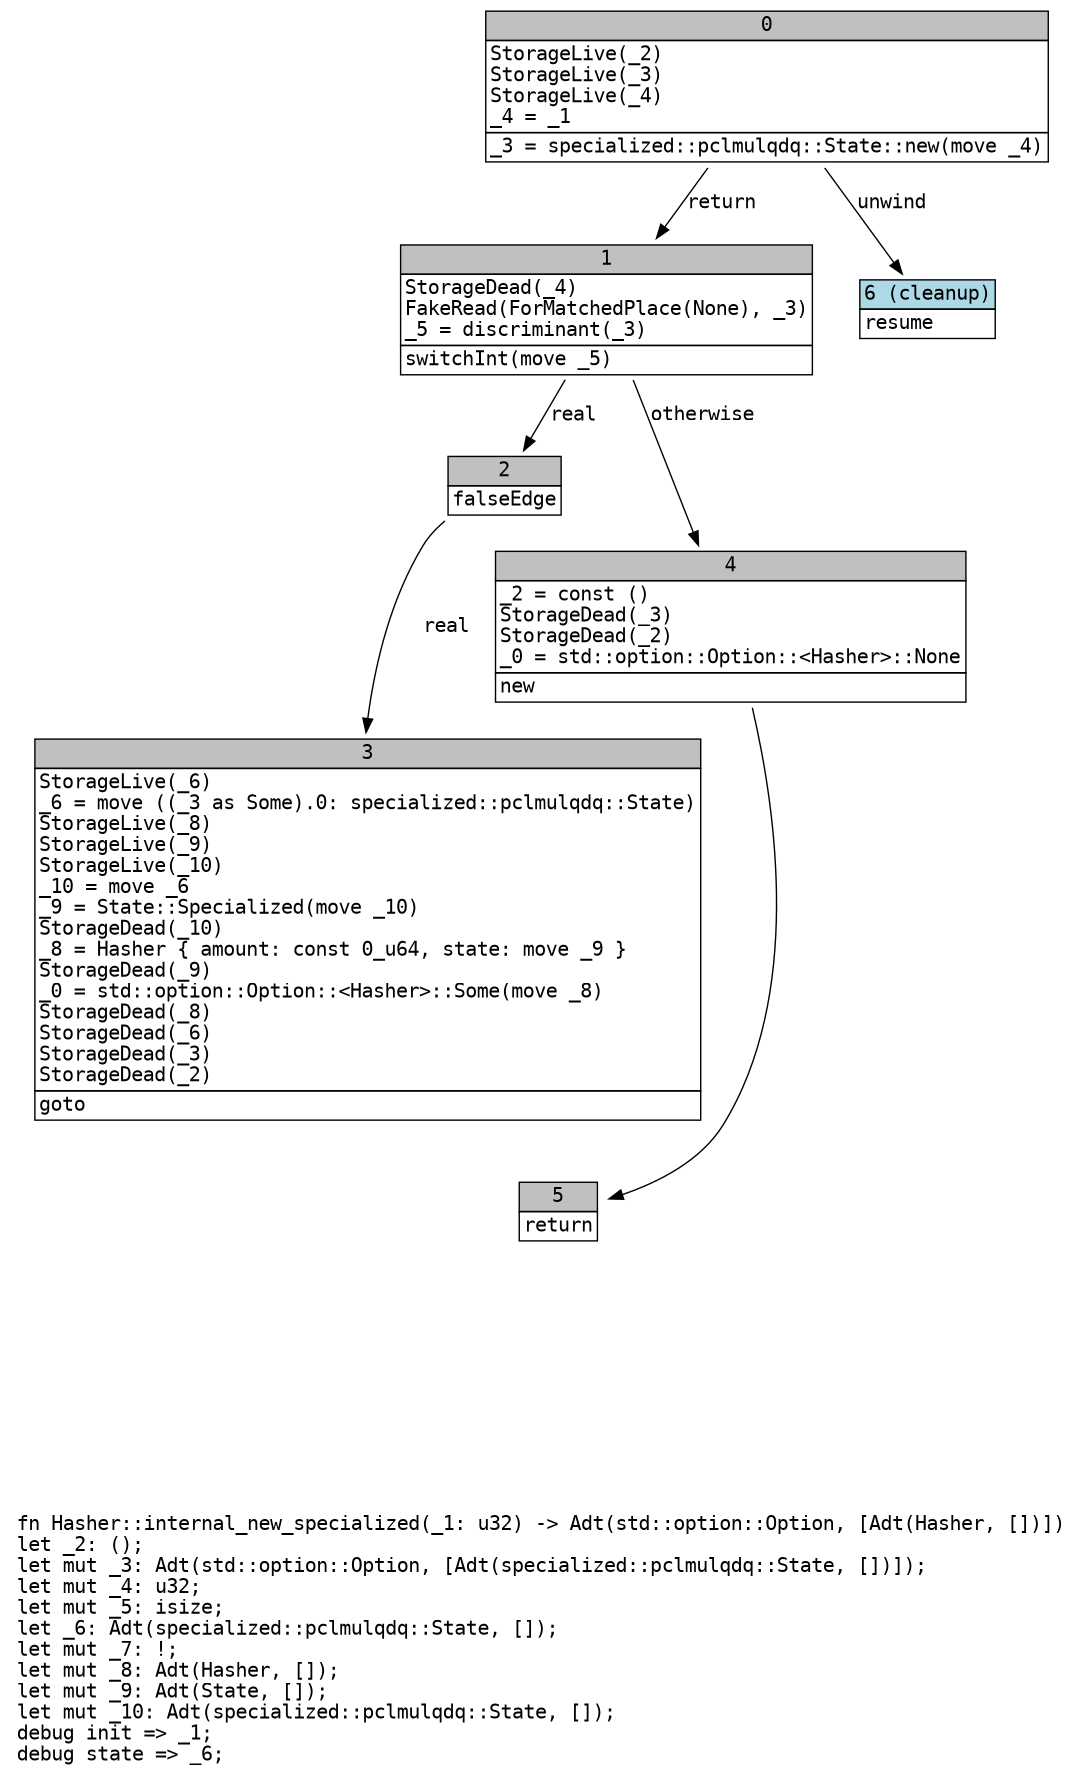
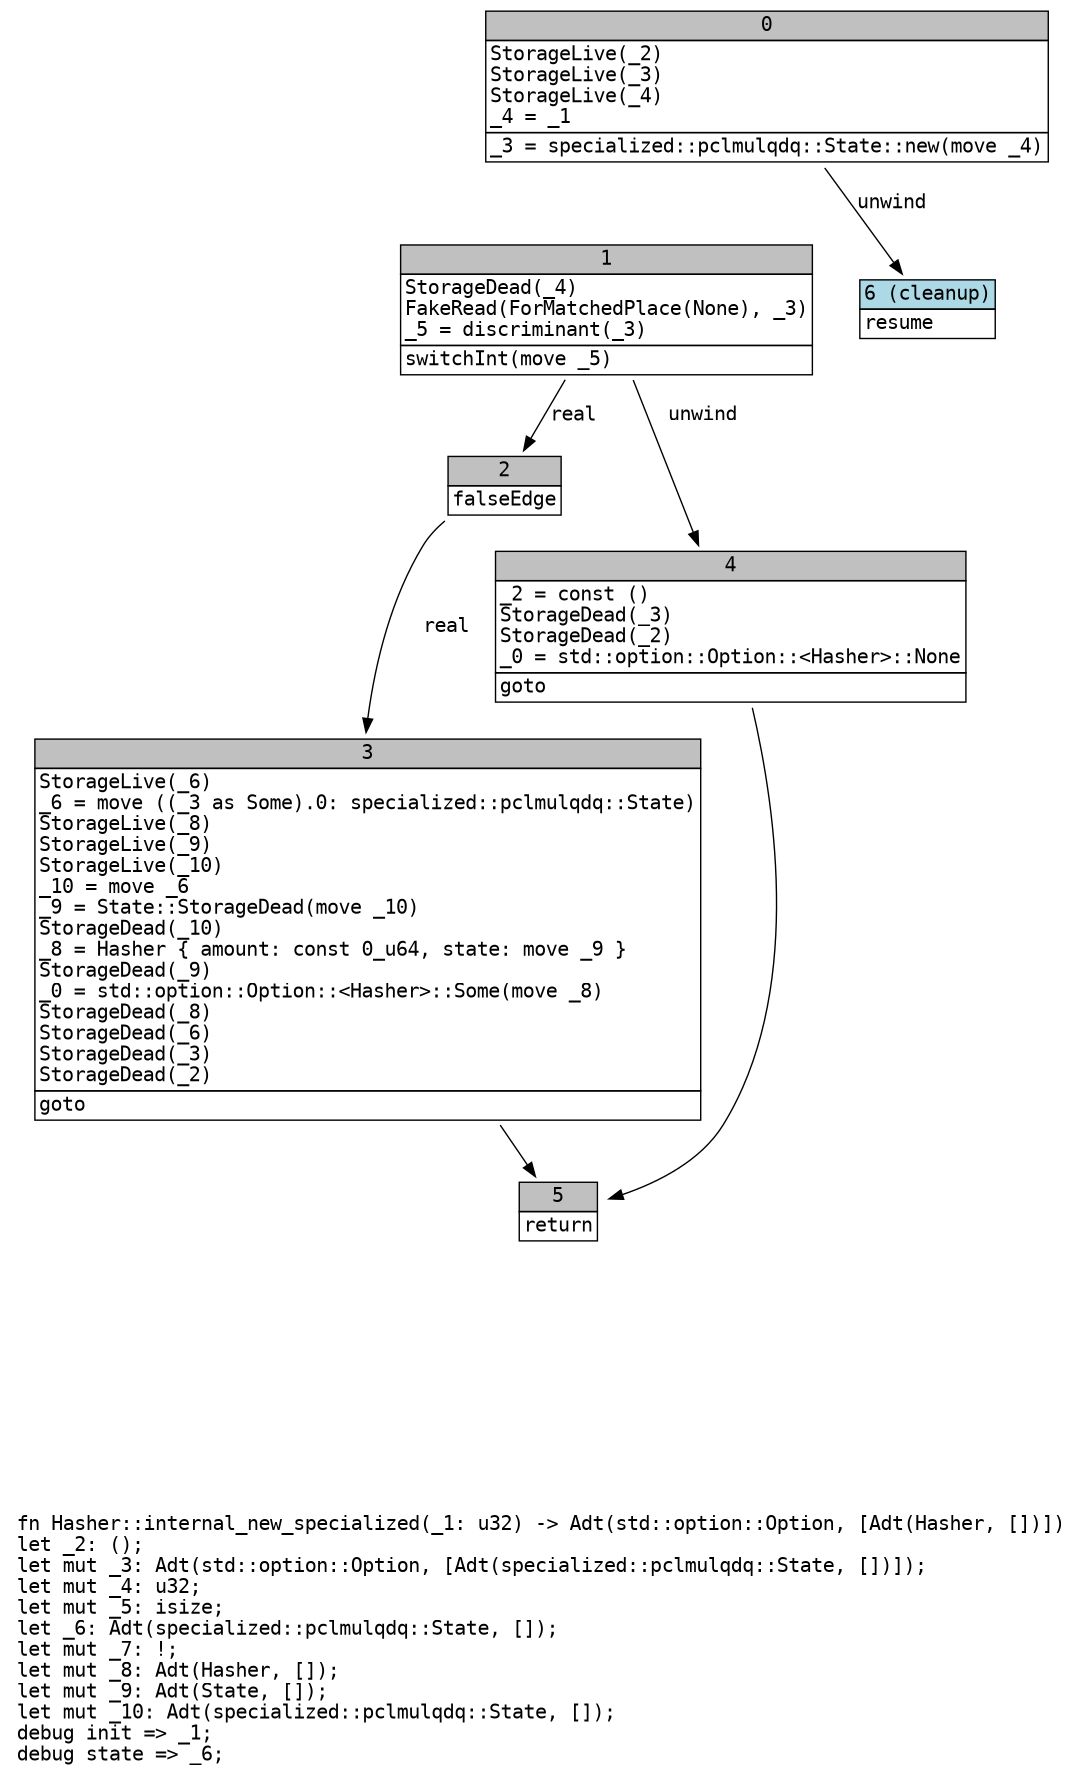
edge "0" -> "1": removed, label "return"
edge "1" -> "4": label "otherwise" -> "unwind"
node "4": text "new" -> "goto"
node "3": text "_9 = State::Specialized(move _10)" -> "_9 = State::StorageDead(move _10)"
edge "3" -> "5": added
